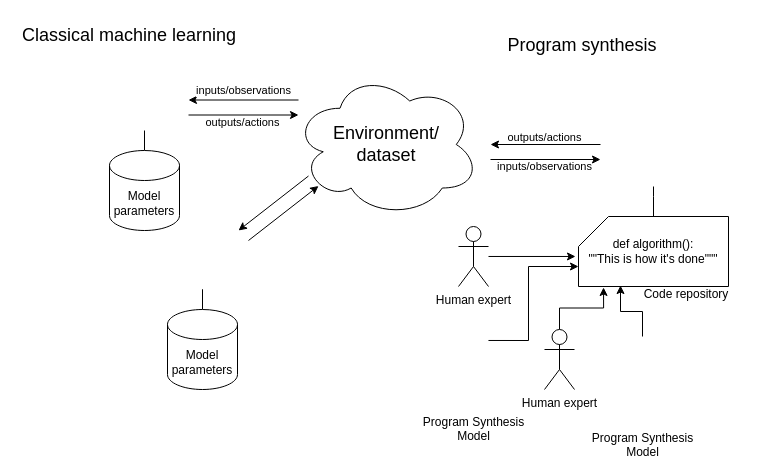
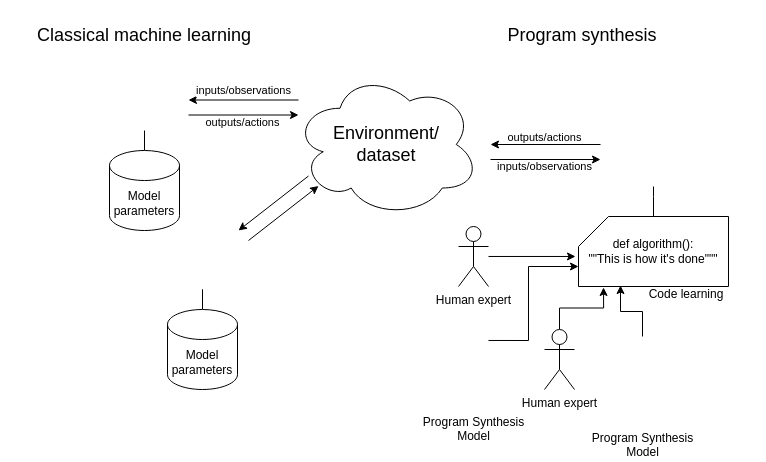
node "Classical machine learning": moved (130, 36) -> (145, 36)
node "Program synthesis": moved (583, 46) -> (583, 36)
node "Code repository": label "Code repository" -> "Code learning"
